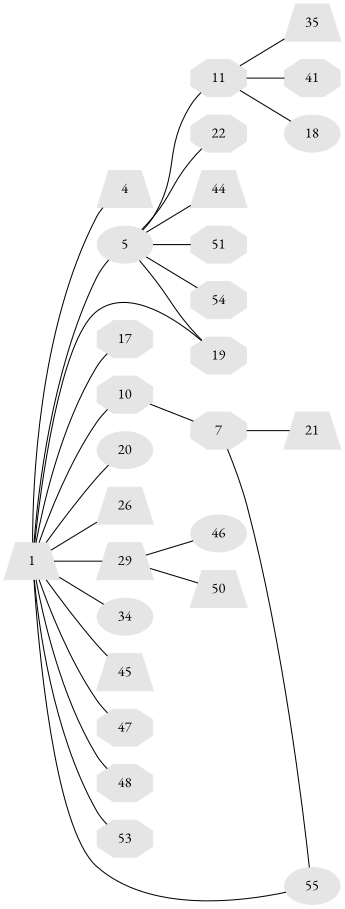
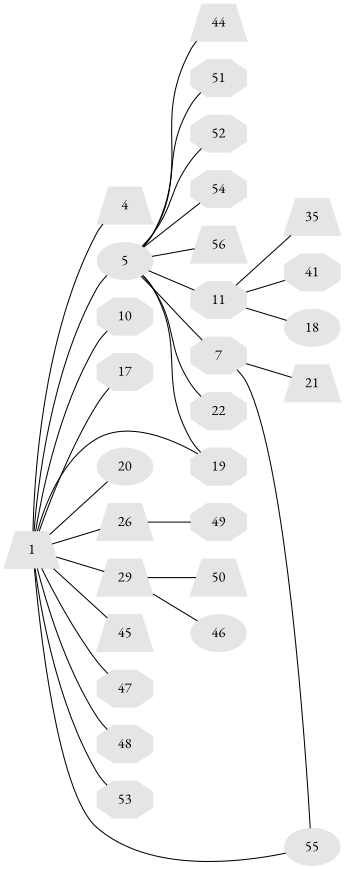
node "52": added
node "56": added
edge "10" -- "7": now "5" -- "7"
node "49": added
node "34": removed
